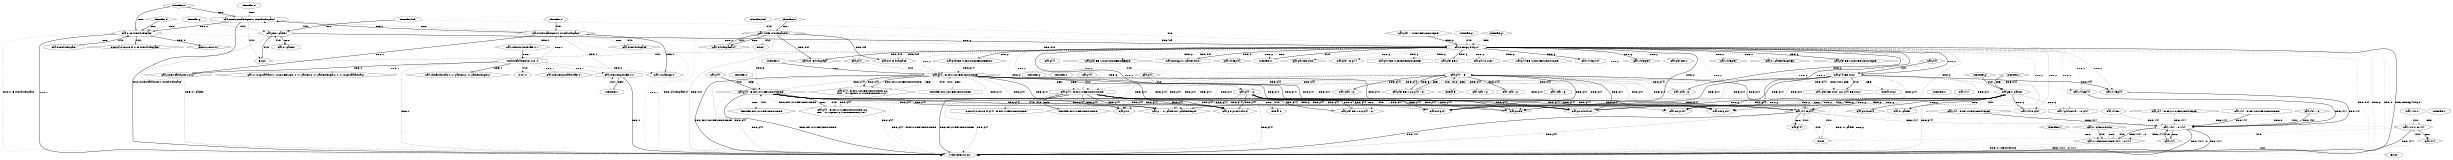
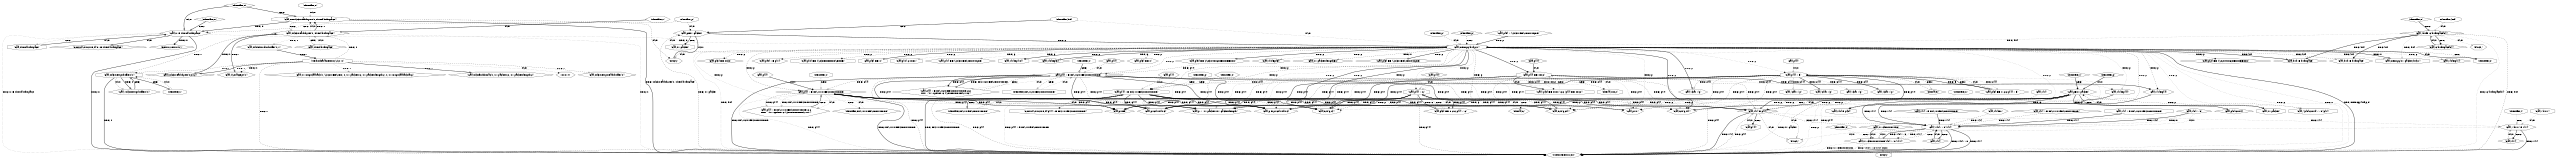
edge "(Literal,0x02)" -> "(Call,p[4] == 0x02)": added, label "AST:"
node "(Call,!ssl3_setup_buffers(s))": added
edge "(Call,p[4] == 0x02)" -> "(Call,p+csl+sil+cl)": style bold -> dotted
